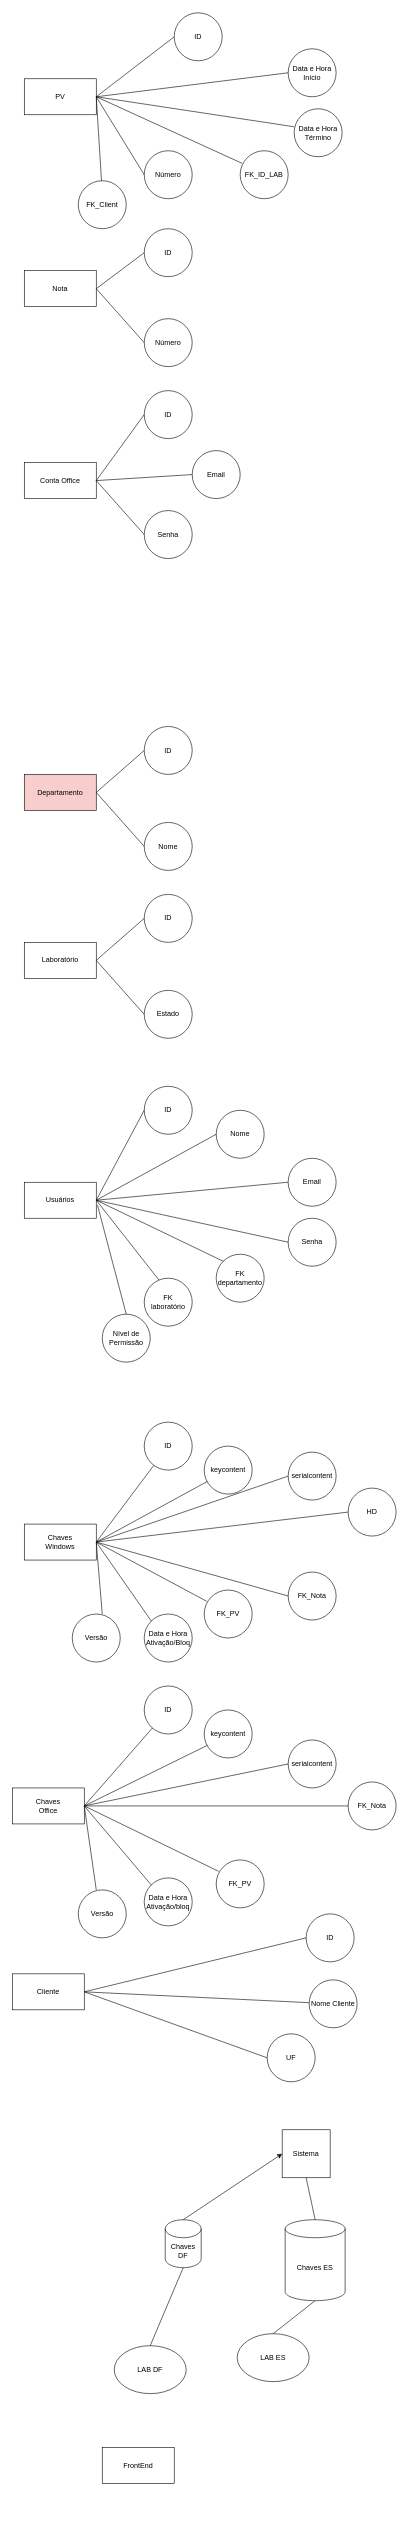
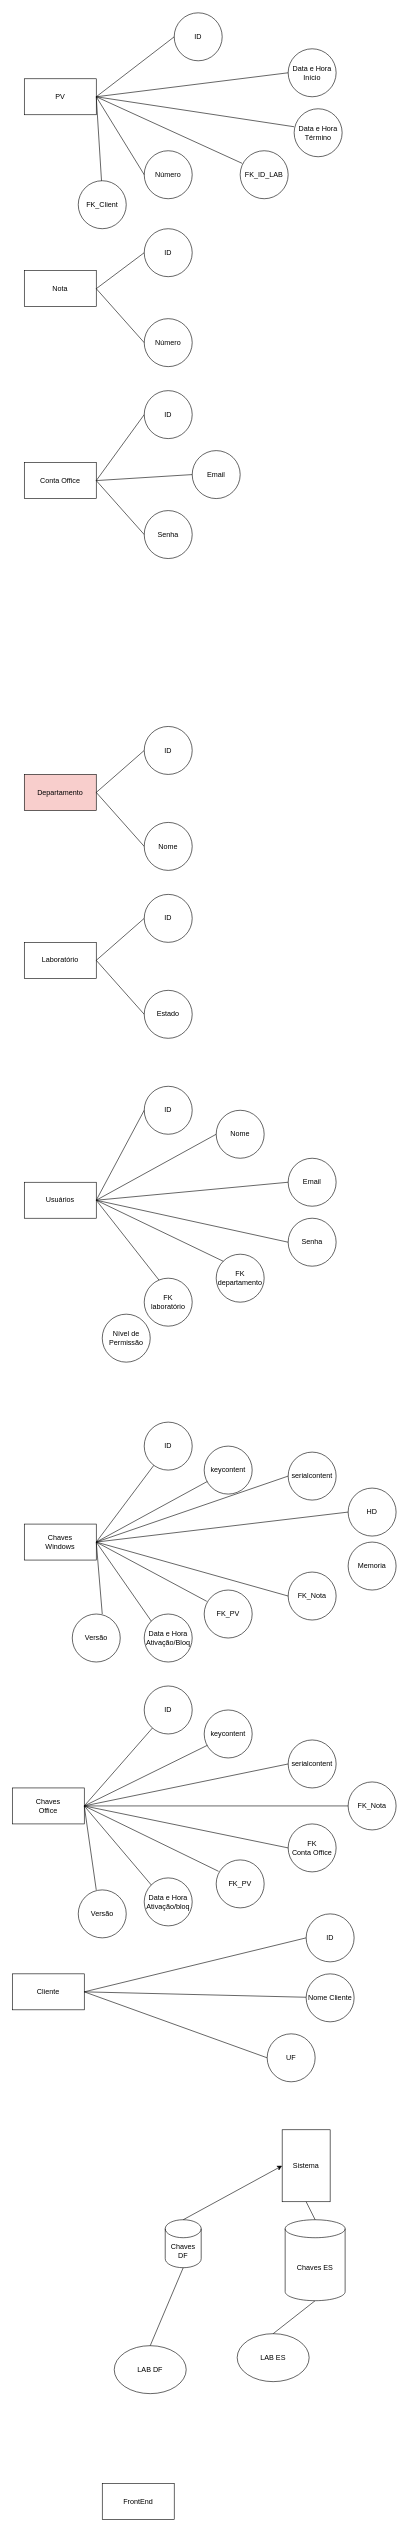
edge "Usuários" -- "Nível de Permissão": removed
node "Memoria": added
edge "Chaves Office" -- "FK Conta Office": added
node "FK Conta Office": added
node "Nome Cliente": moved (333, 2004) -> (330, 1998)
node "Sistema": size 48x48 -> 48x72
node "FrontEnd": moved (138, 2466) -> (138, 2502)
